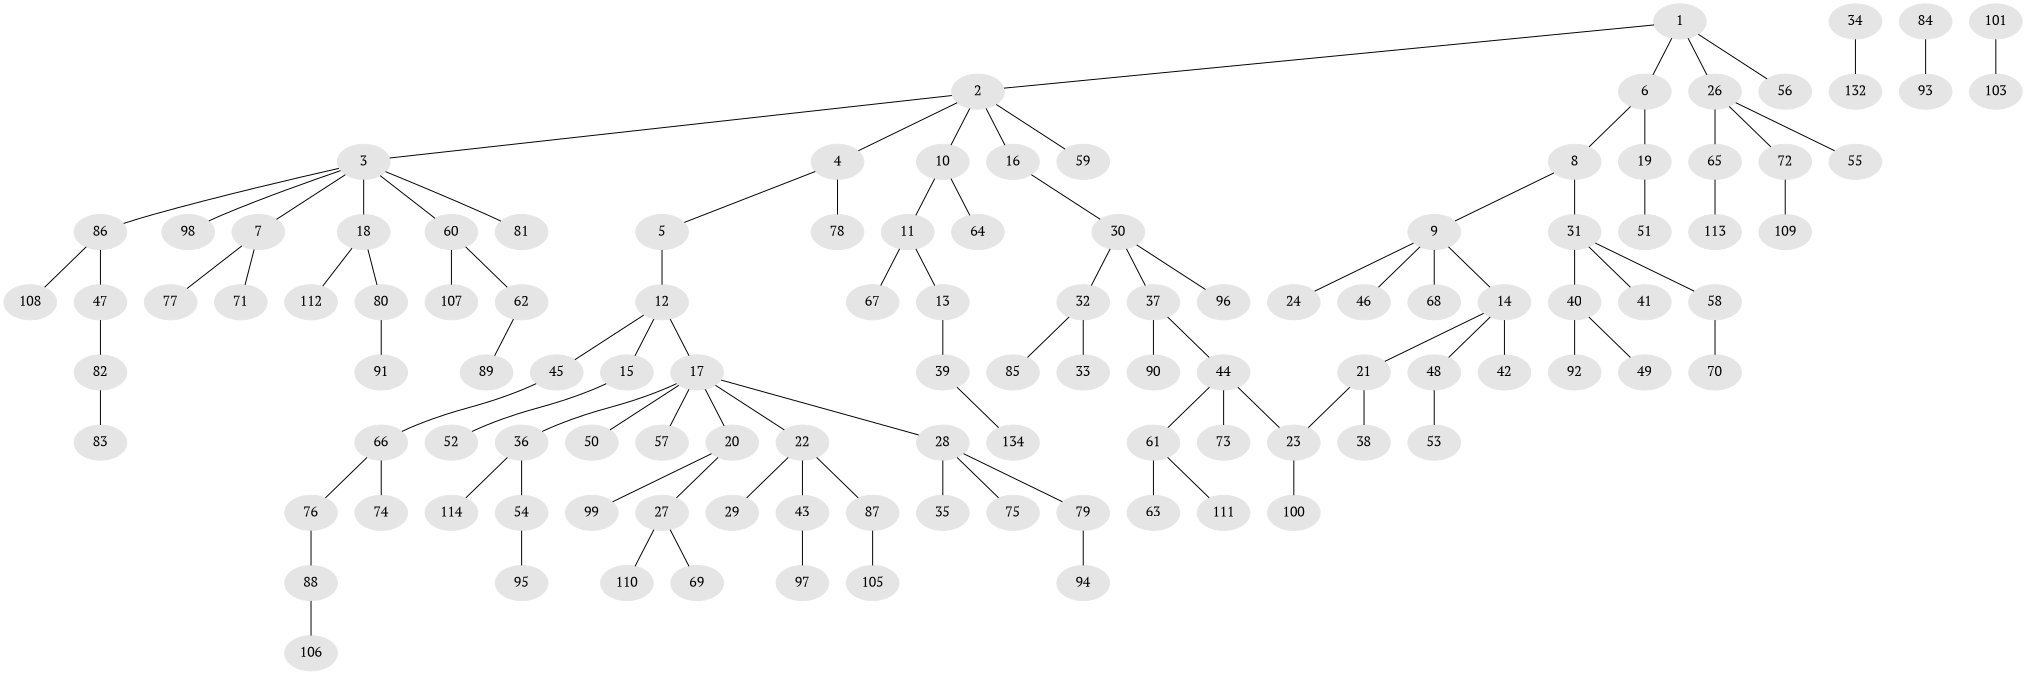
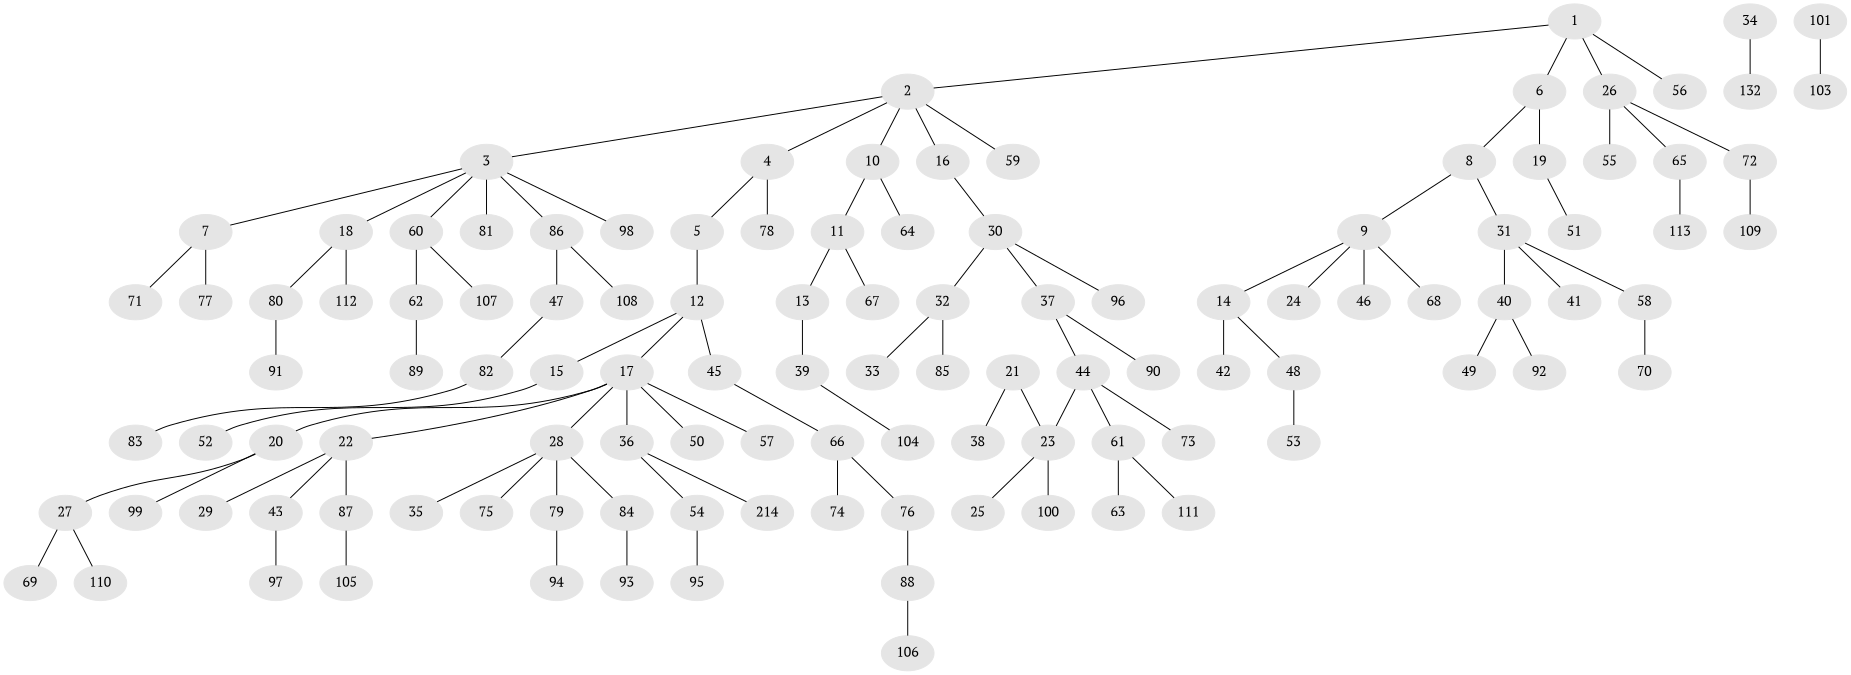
edge "14" -- "21": removed
node "134": label "134" -> "104"
edge "28" -- "84": added
node "114": label "114" -> "214"
node "25": added
